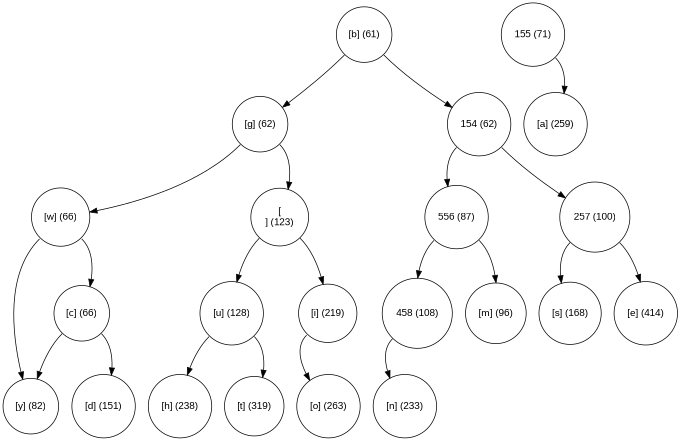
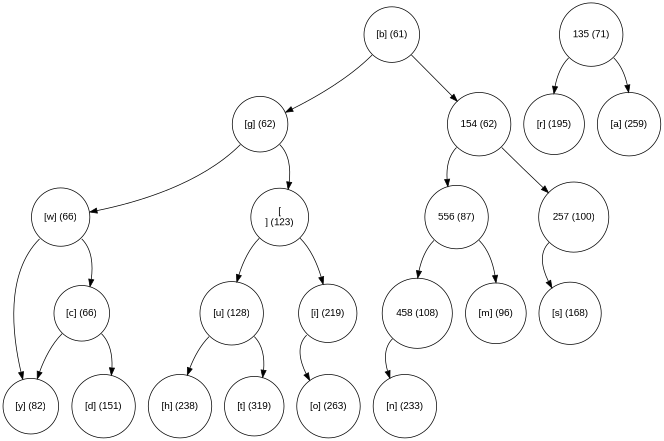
node "155 (71)": label "155 (71)" -> "135 (71)"
node "[r] (195)": added
node "[e] (414)": removed
